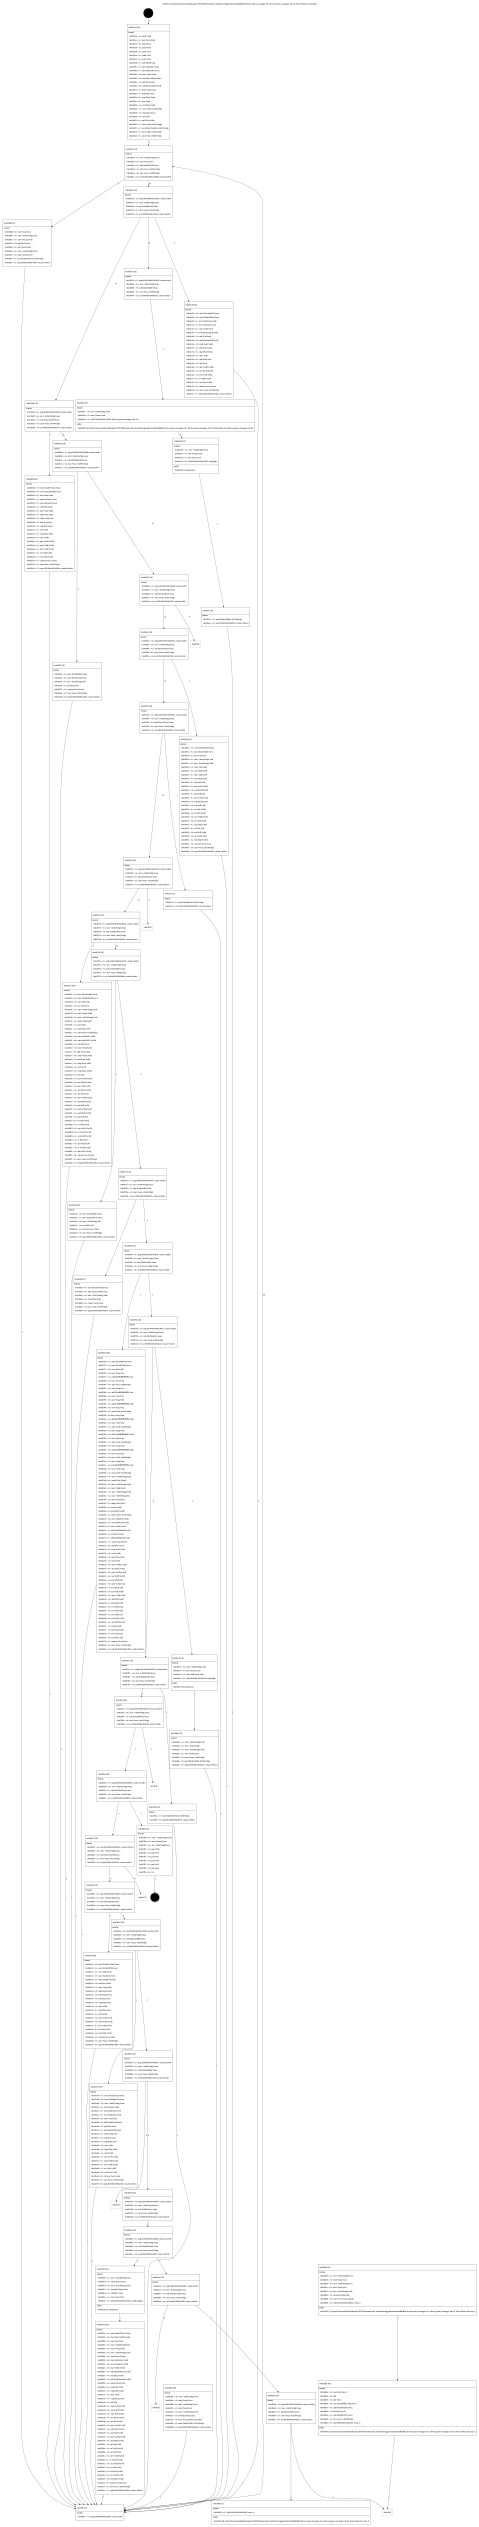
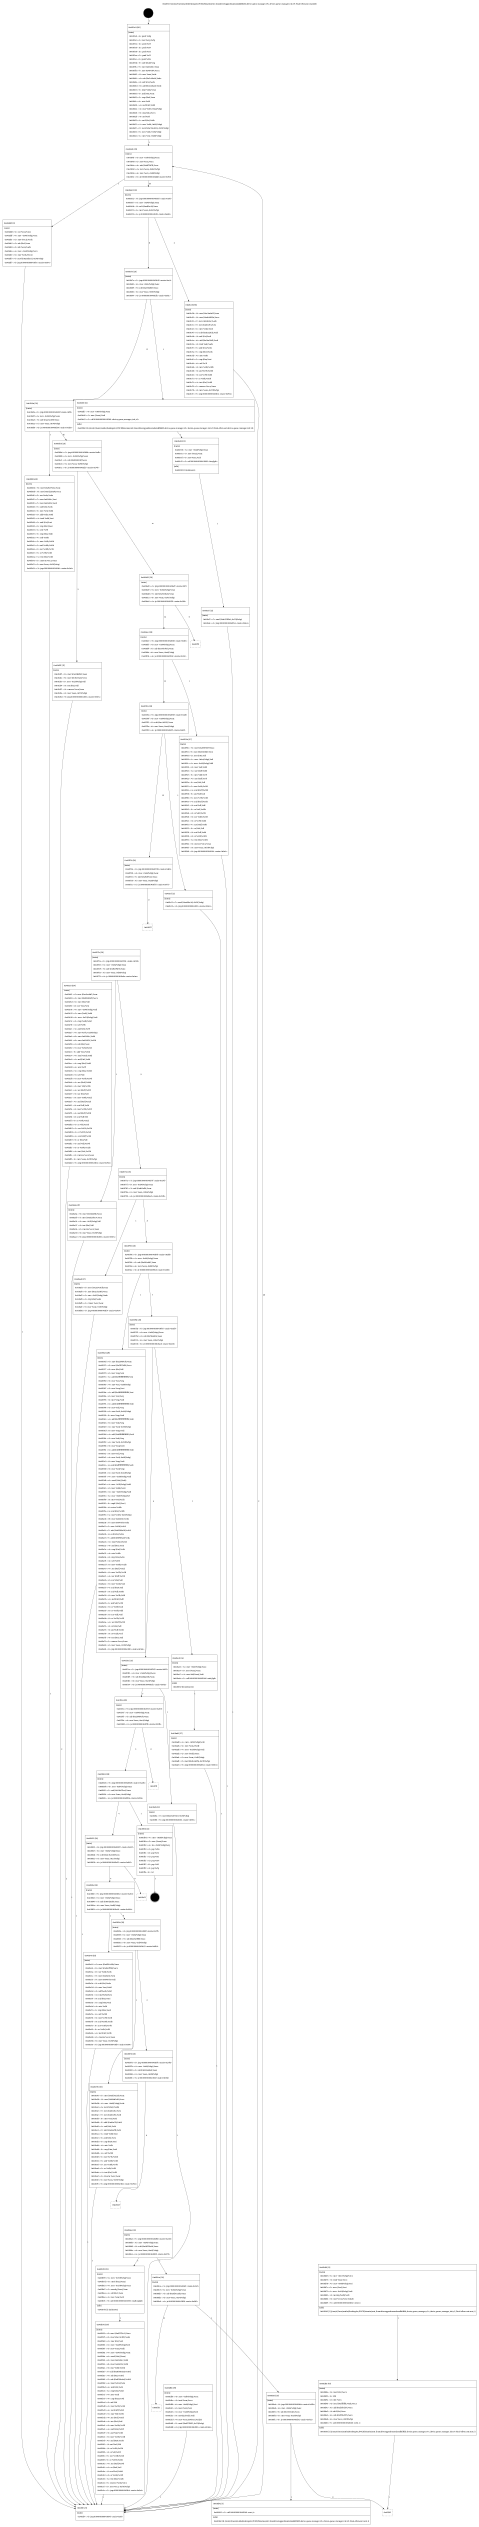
edge "0x401662 [28]" -> "0x40169a [28]": now "0x40167e [28]" -> "0x40169a [28]"
node "0x401742 [28]": removed
node "0x401892 [28]": removed
